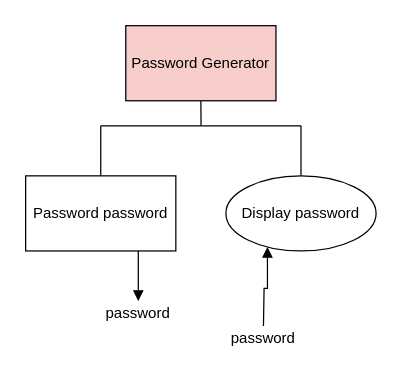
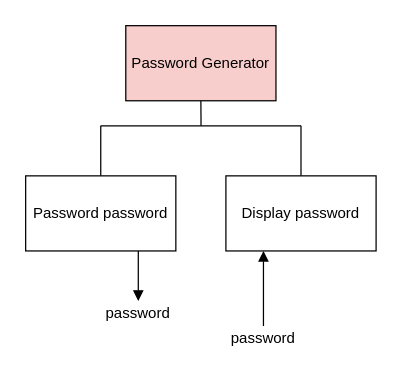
node "Display password": shape ellipse -> rectangle
